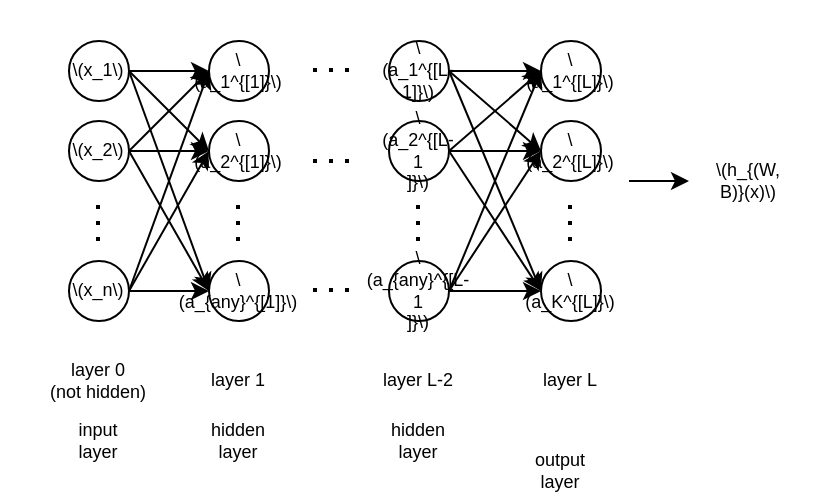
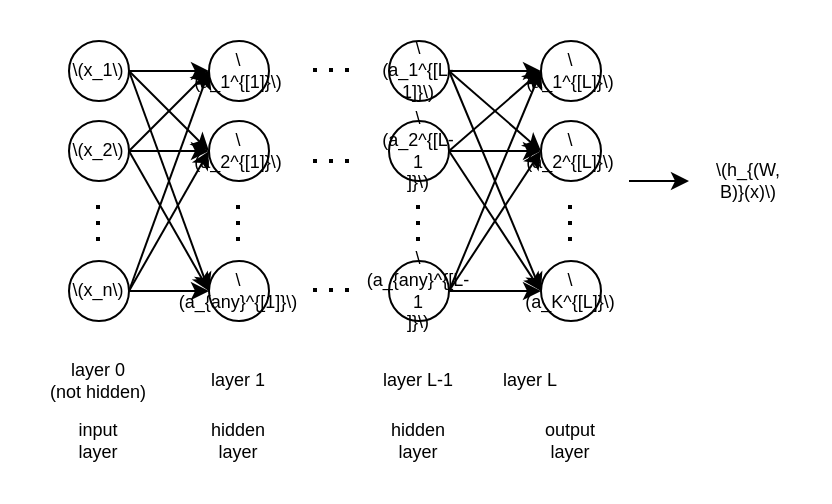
node "layer L-2": label "layer L-2" -> "layer L-1"
node "layer L": moved (571, 381) -> (531, 381)
node "output layer": moved (561, 471) -> (571, 441)
